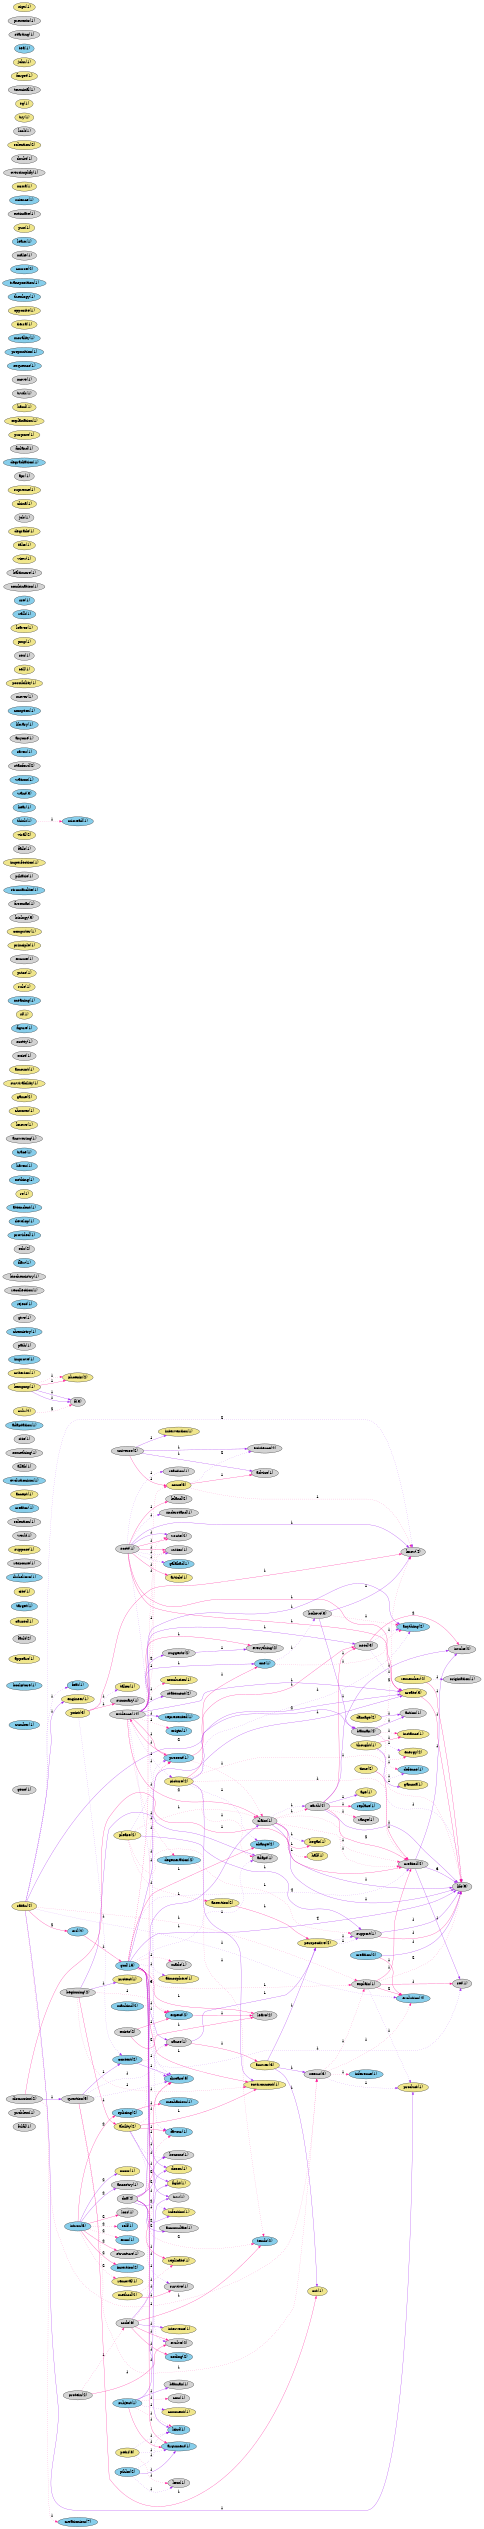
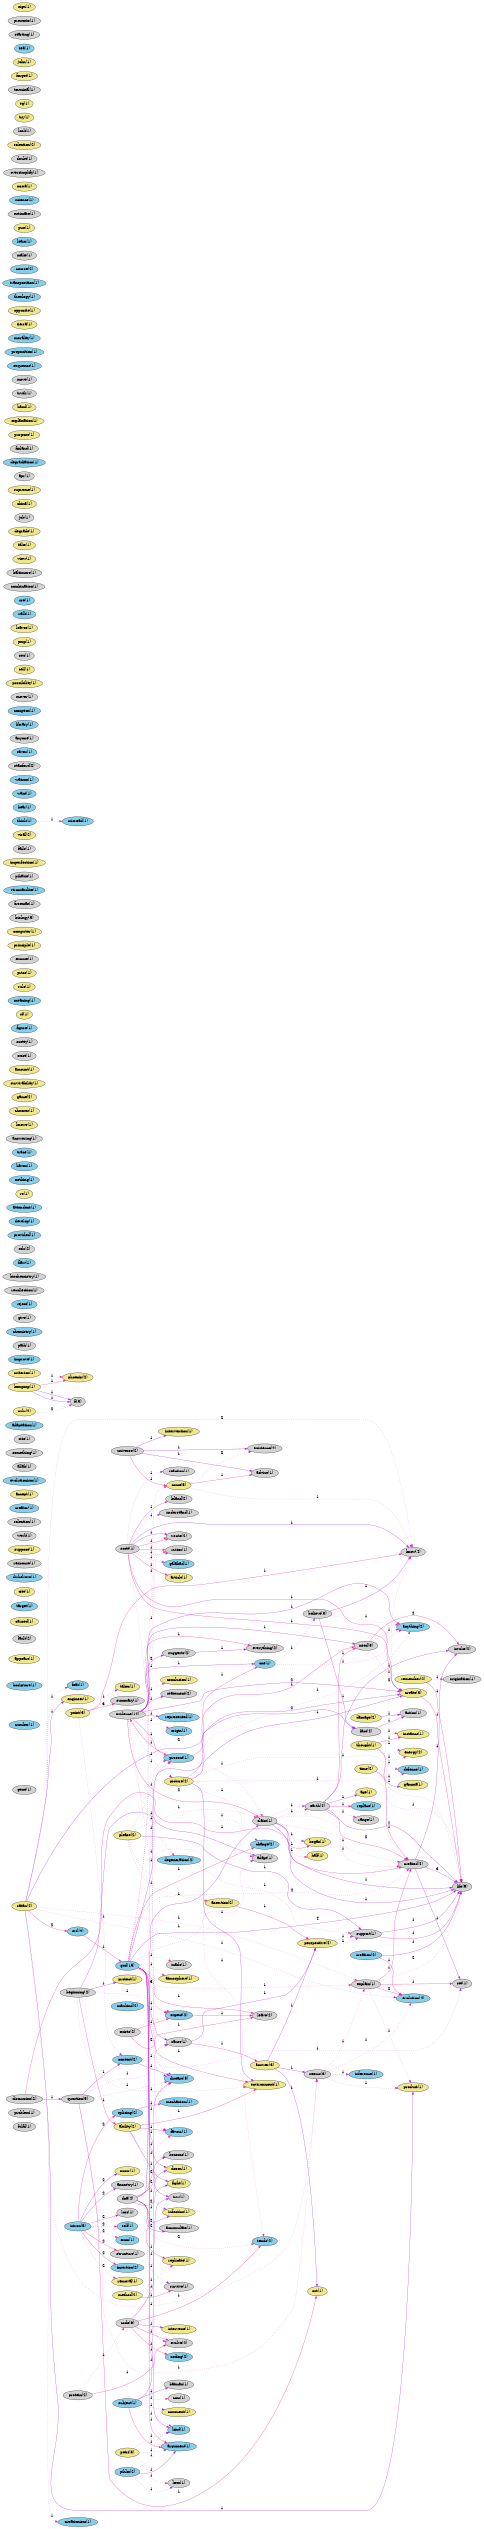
node "want(3)": label "want(3)" -> "want(1)"
edge "evidence(14)" -> "create(3)": label "1" -> "2"
edge "point(3)" -> "summary(1)": label "1" -> "3"
node "batman(4)": label "batman(4)" -> "fact(4)"
node "creationism(7)": label "creationism(7)" -> "creationism(1)"
